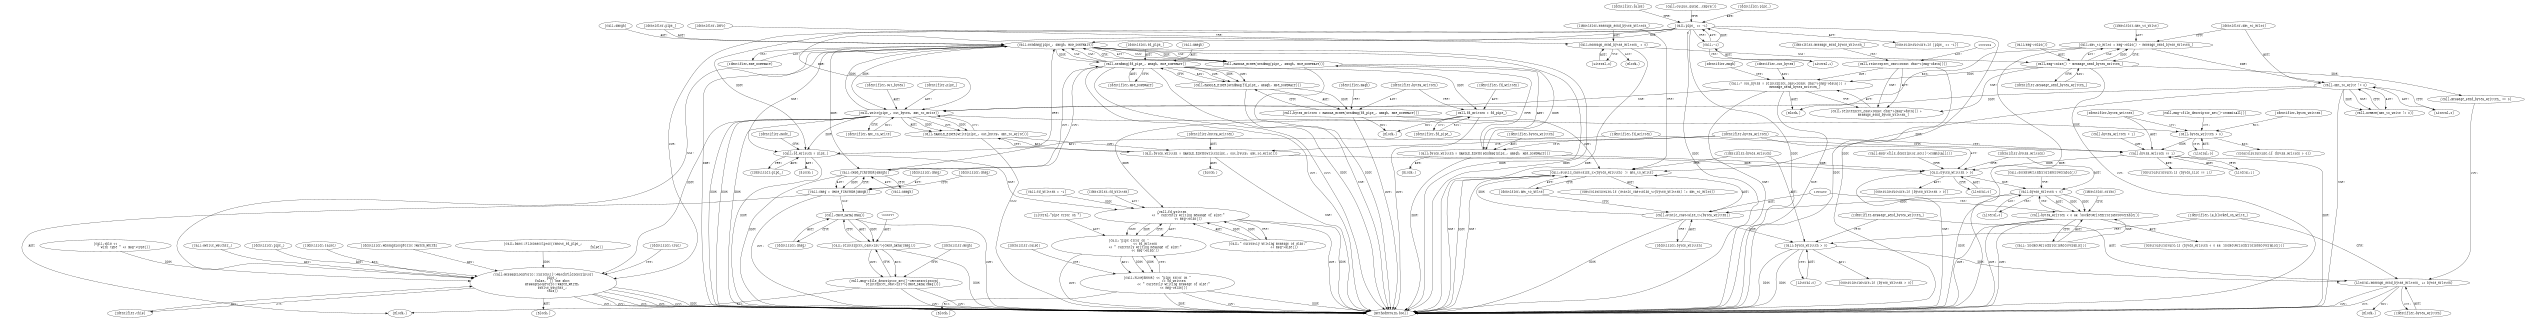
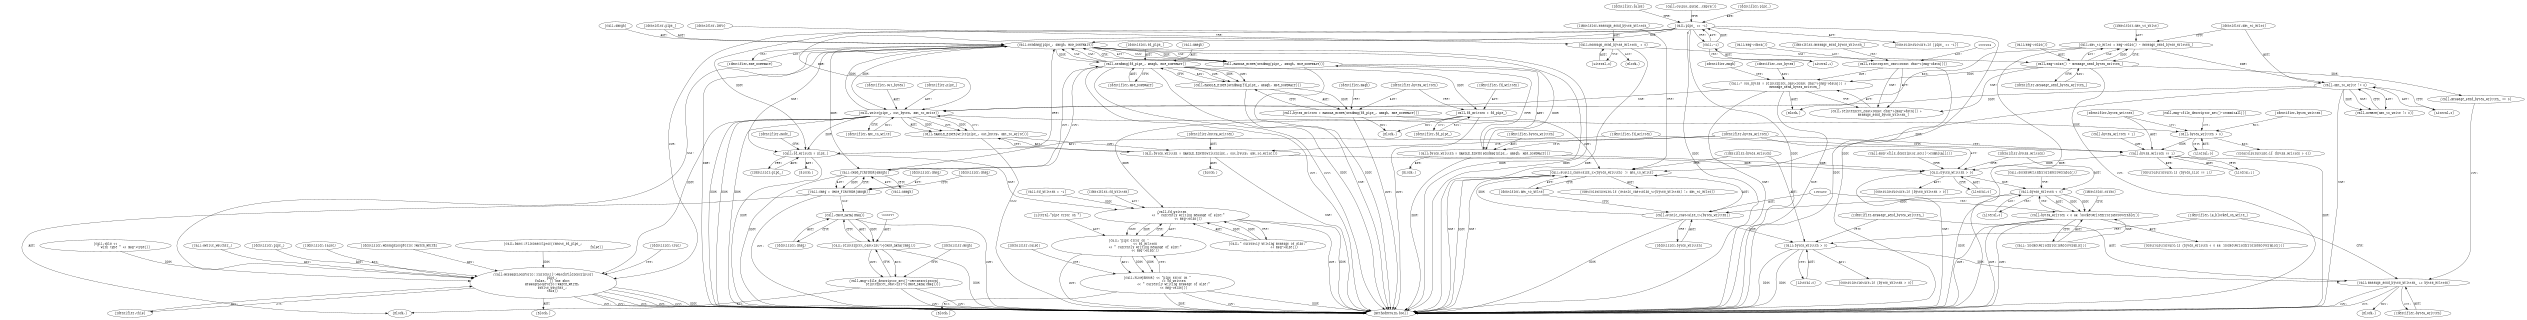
node "(Call,msg->data())": added
node "(Literal,message_send_bytes_written_ += bytes_written)": label "(Literal,message_send_bytes_written_ += bytes_written)" -> "(Call,message_send_bytes_written_ += bytes_written)"
